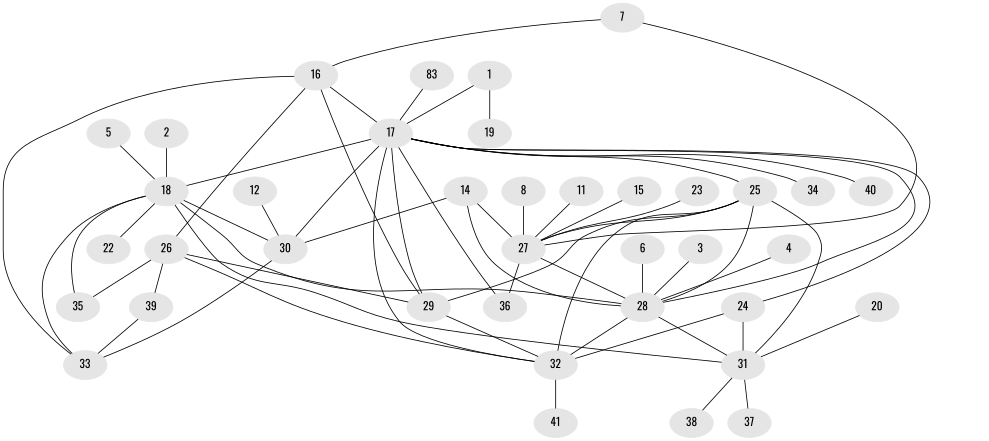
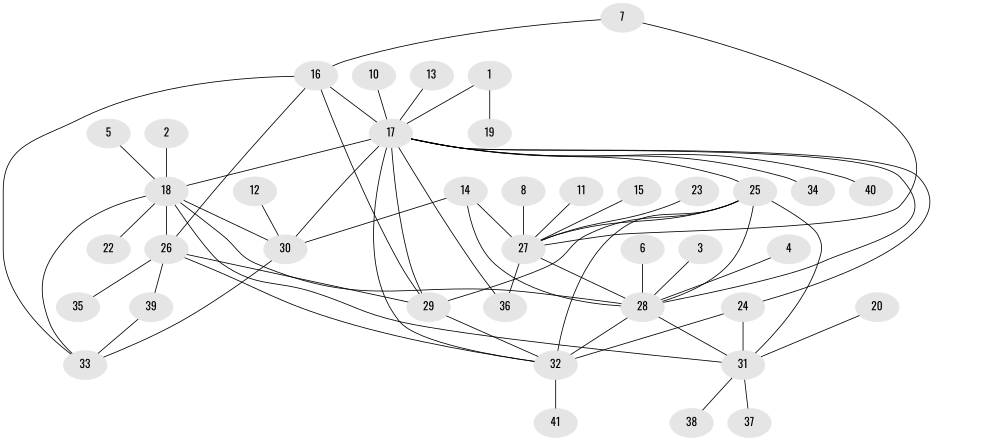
node "10": added
node "83": label "83" -> "13"
edge "18" -- "35": now "18" -- "26"
